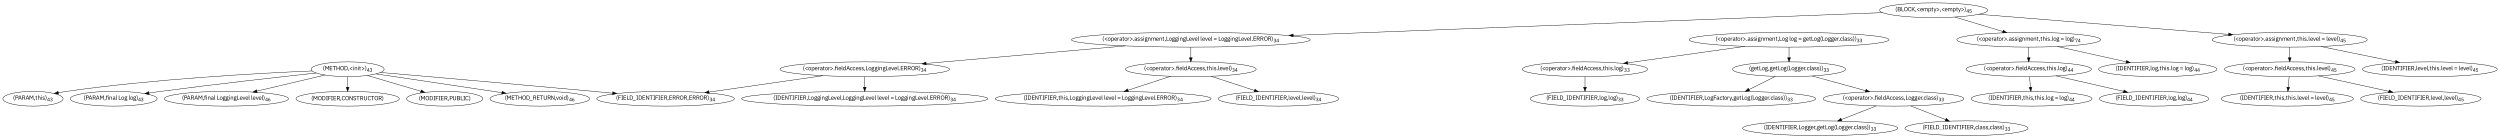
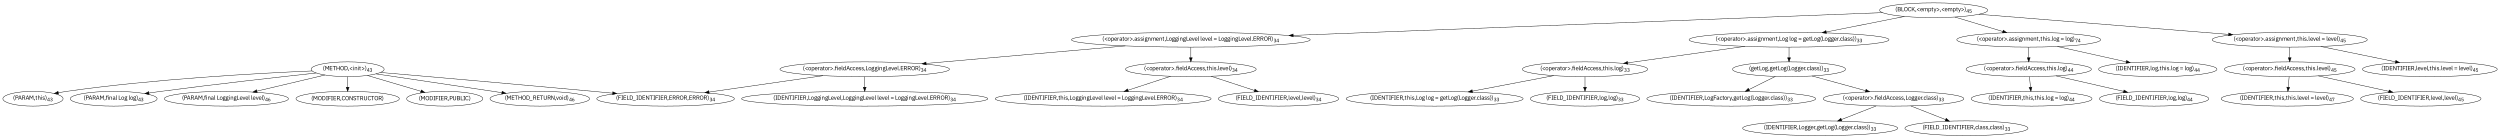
edge "(BLOCK,<empty>,<empty>)" -> "(<operator>.assignment,Log log = getLog(Logger.class))": added
node "(IDENTIFIER,this,this.level = level)": text "45" -> "47"
node "(IDENTIFIER,this,Log log = getLog(Logger.class))": added
